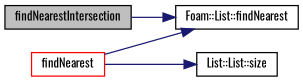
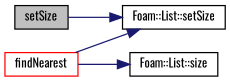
node "findNearestIntersection": label "findNearestIntersection" -> "setSize"
node "Foam::List::findNearest": label "Foam::List::findNearest" -> "Foam::List::setSize"
node "List::List::size": label "List::List::size" -> "Foam::List::size"
